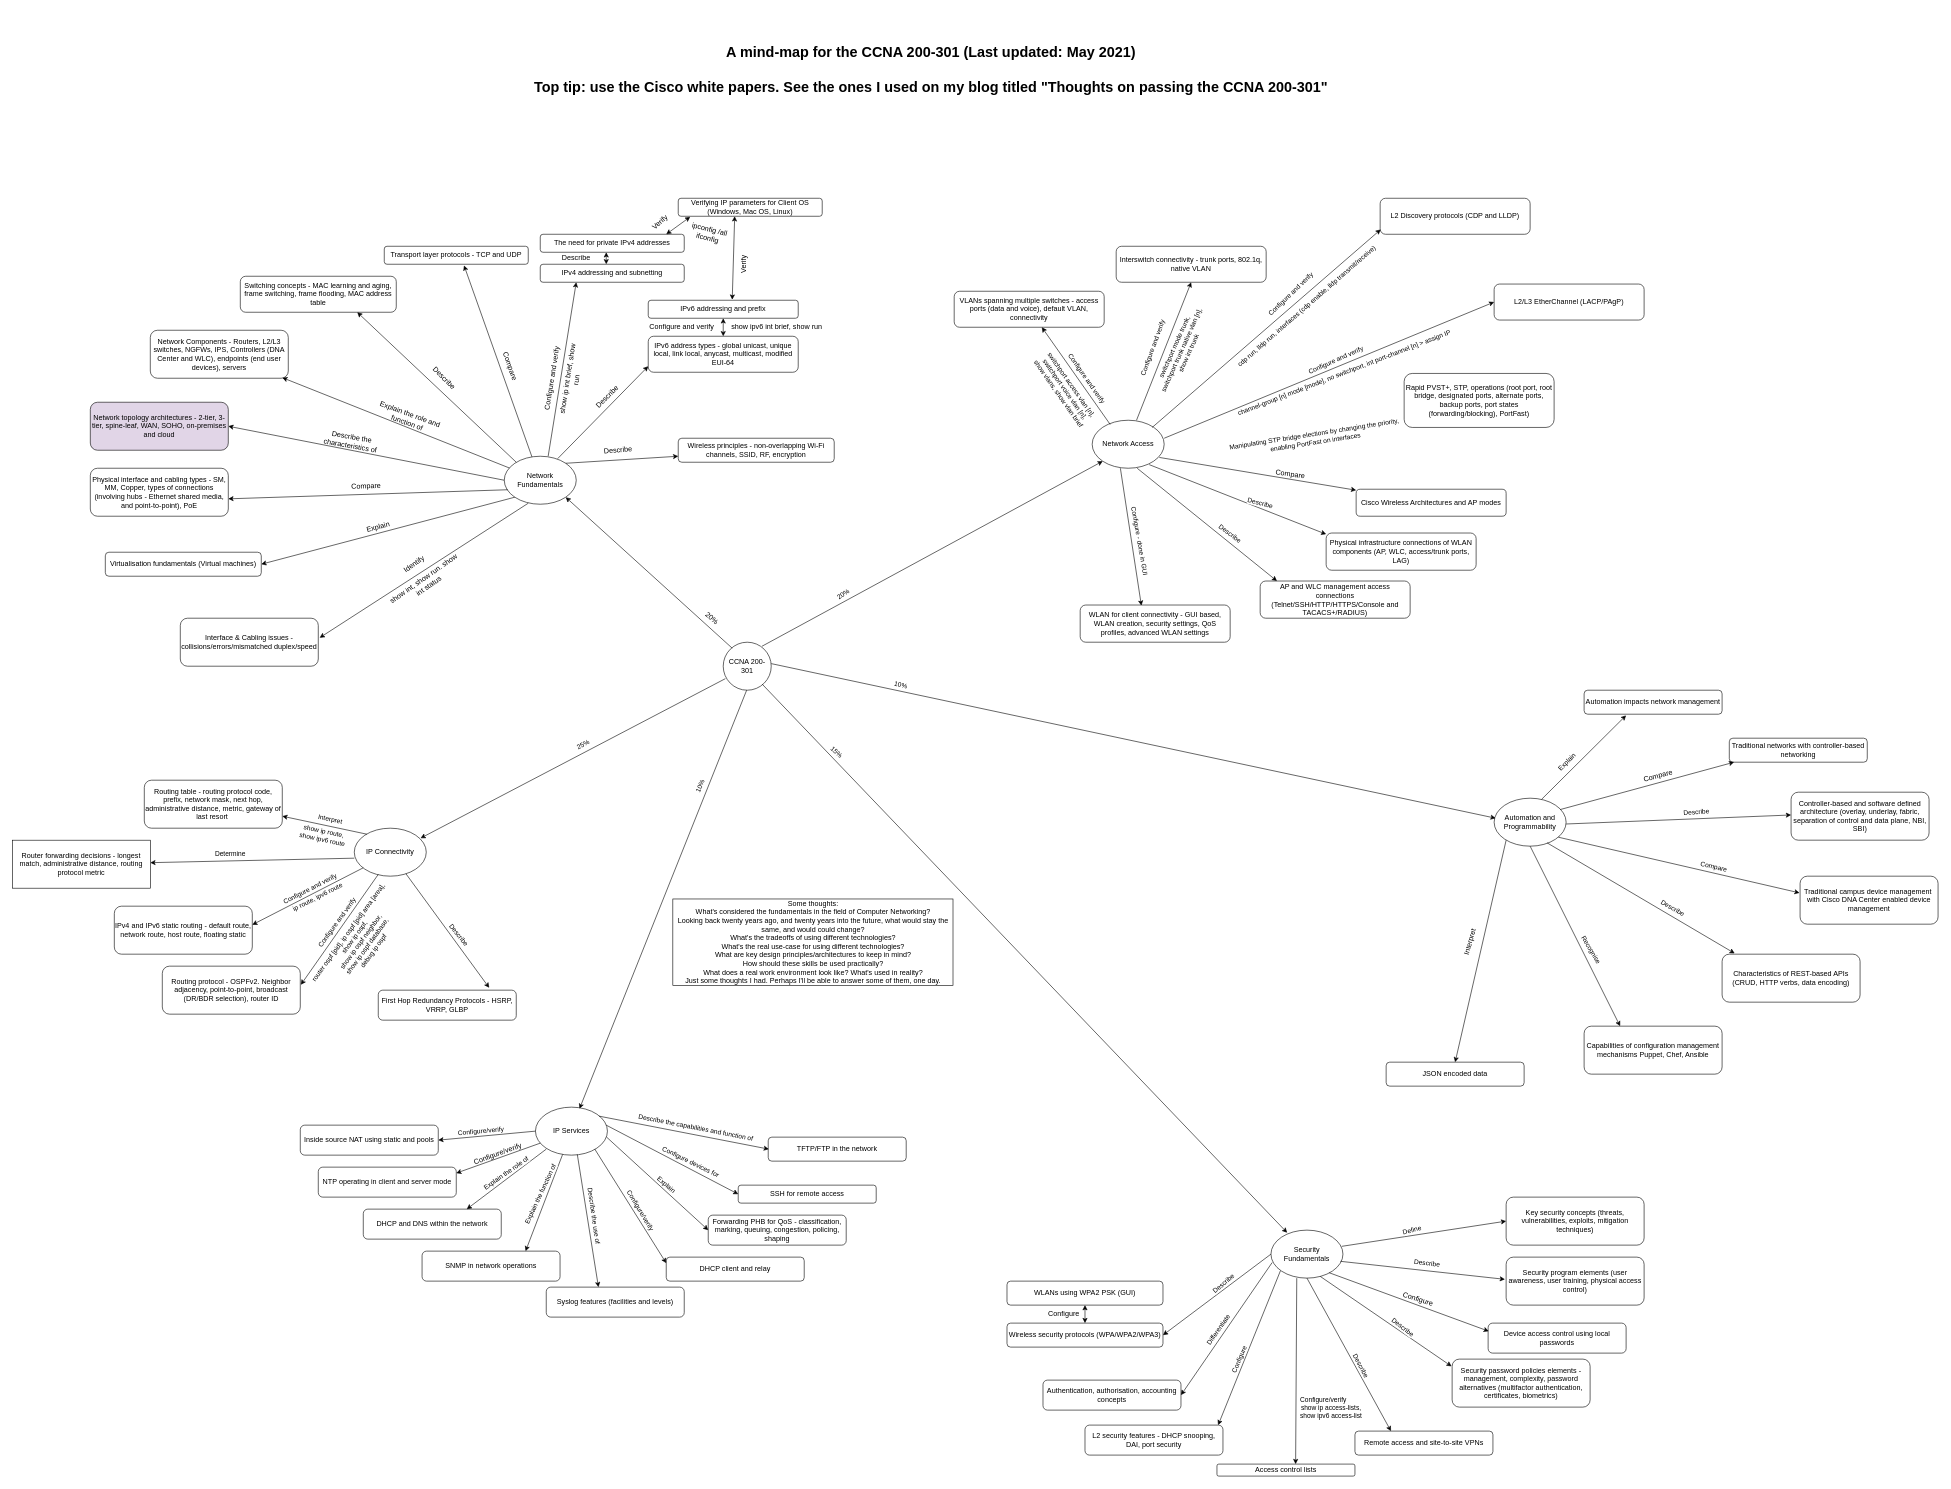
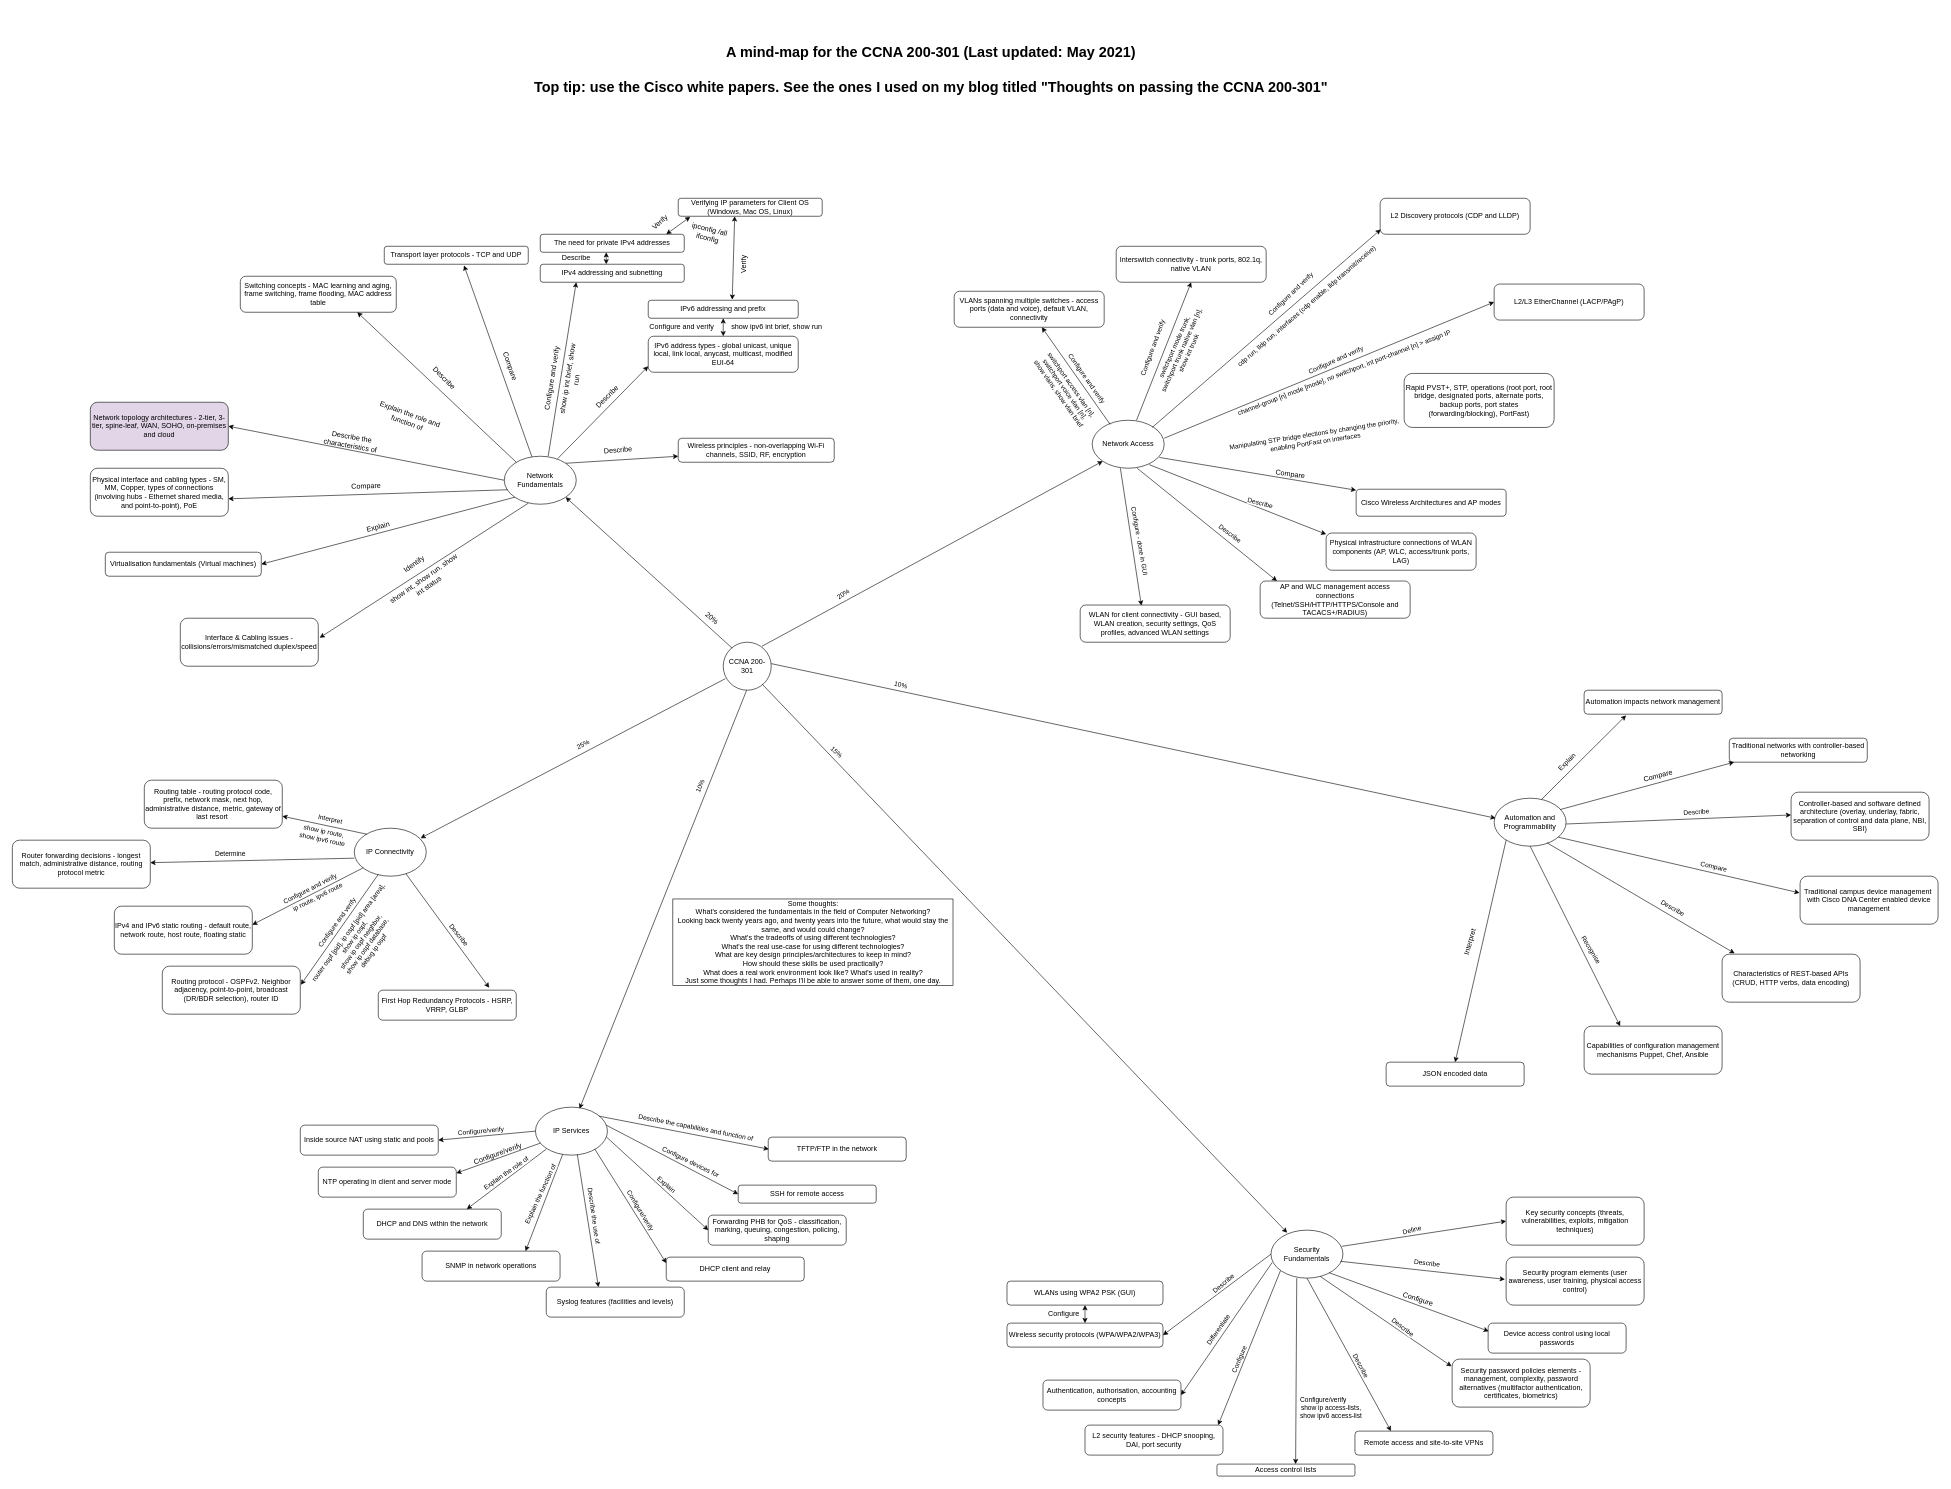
node "Network Components - Routers, L2/L3 switches, NGFWs, IPS, Controllers (DNA Center and WLC), endpoints (end user devices), servers": removed
edge "Network Fundamentals" -> "Network Components - Routers, L2/L3 switches, NGFWs, IPS, Controllers (DNA Center and WLC), endpoints (end user devices), servers": removed
node "Router forwarding decisions - longest match, administrative distance, routing protocol metric": shape rectangle -> rounded rectangle
